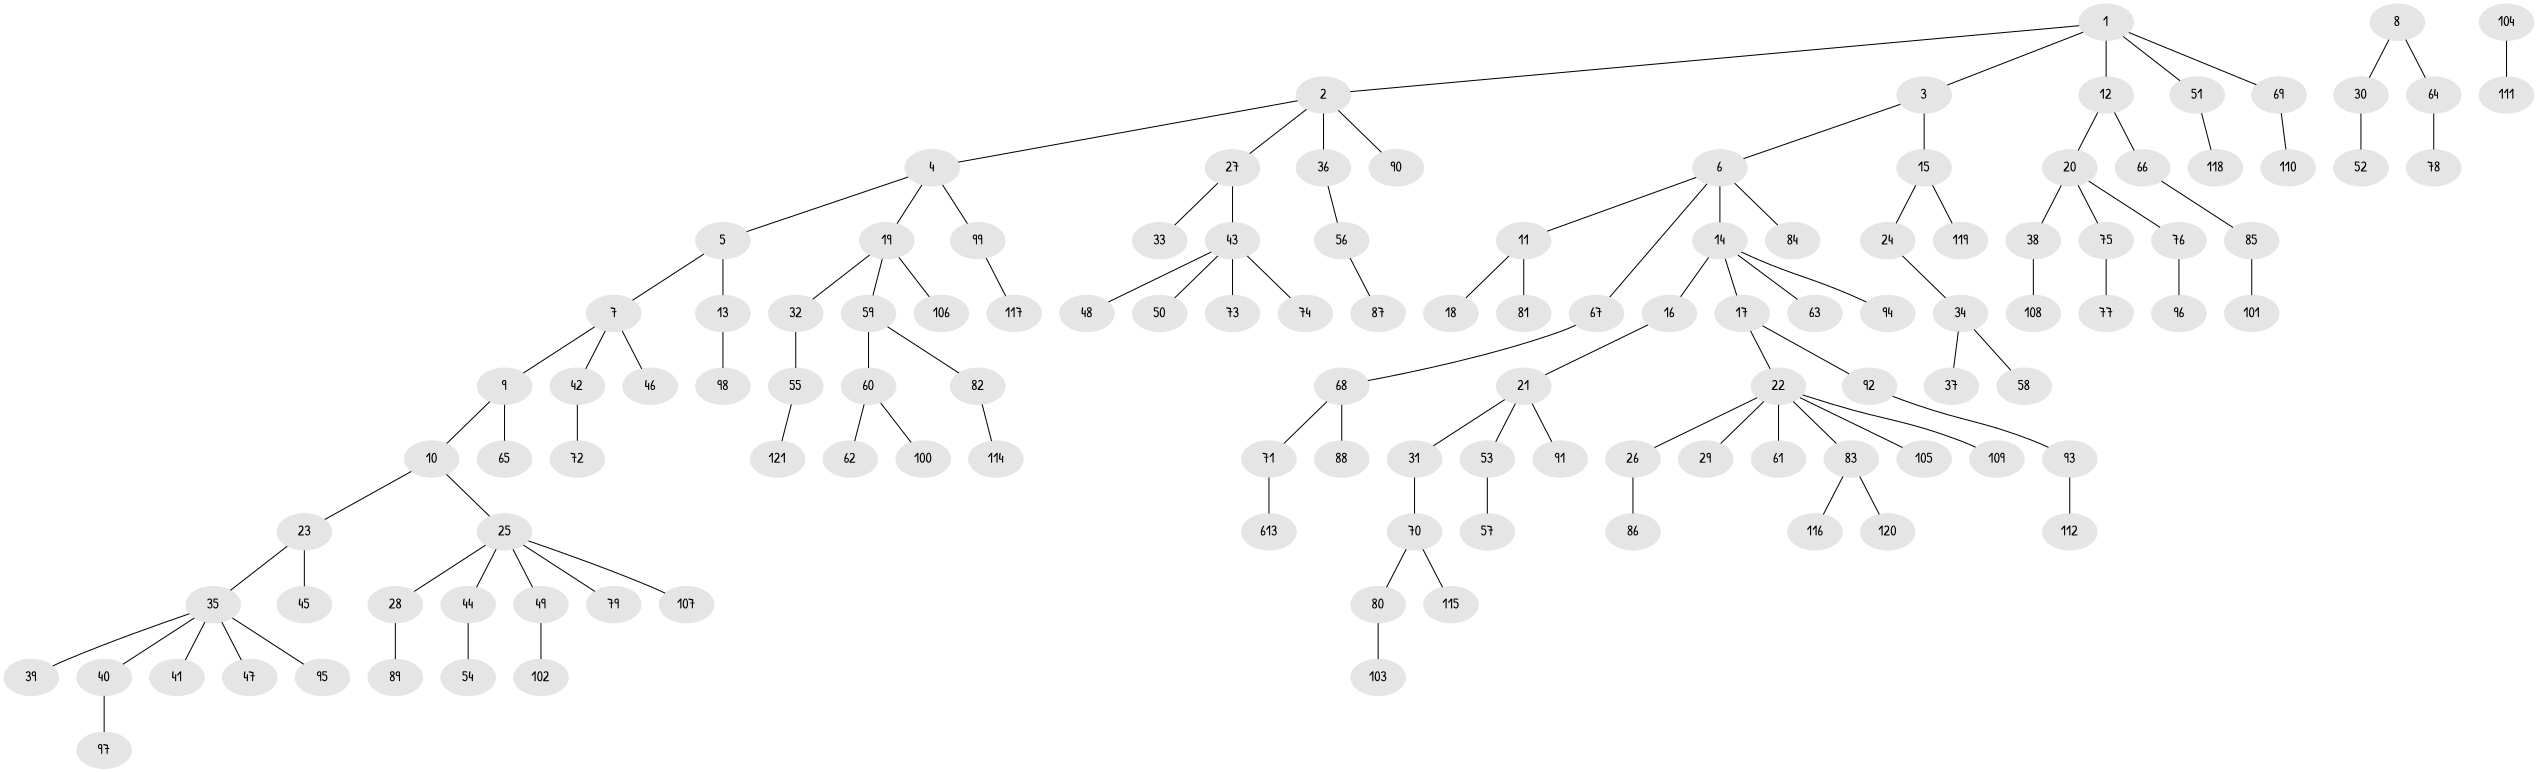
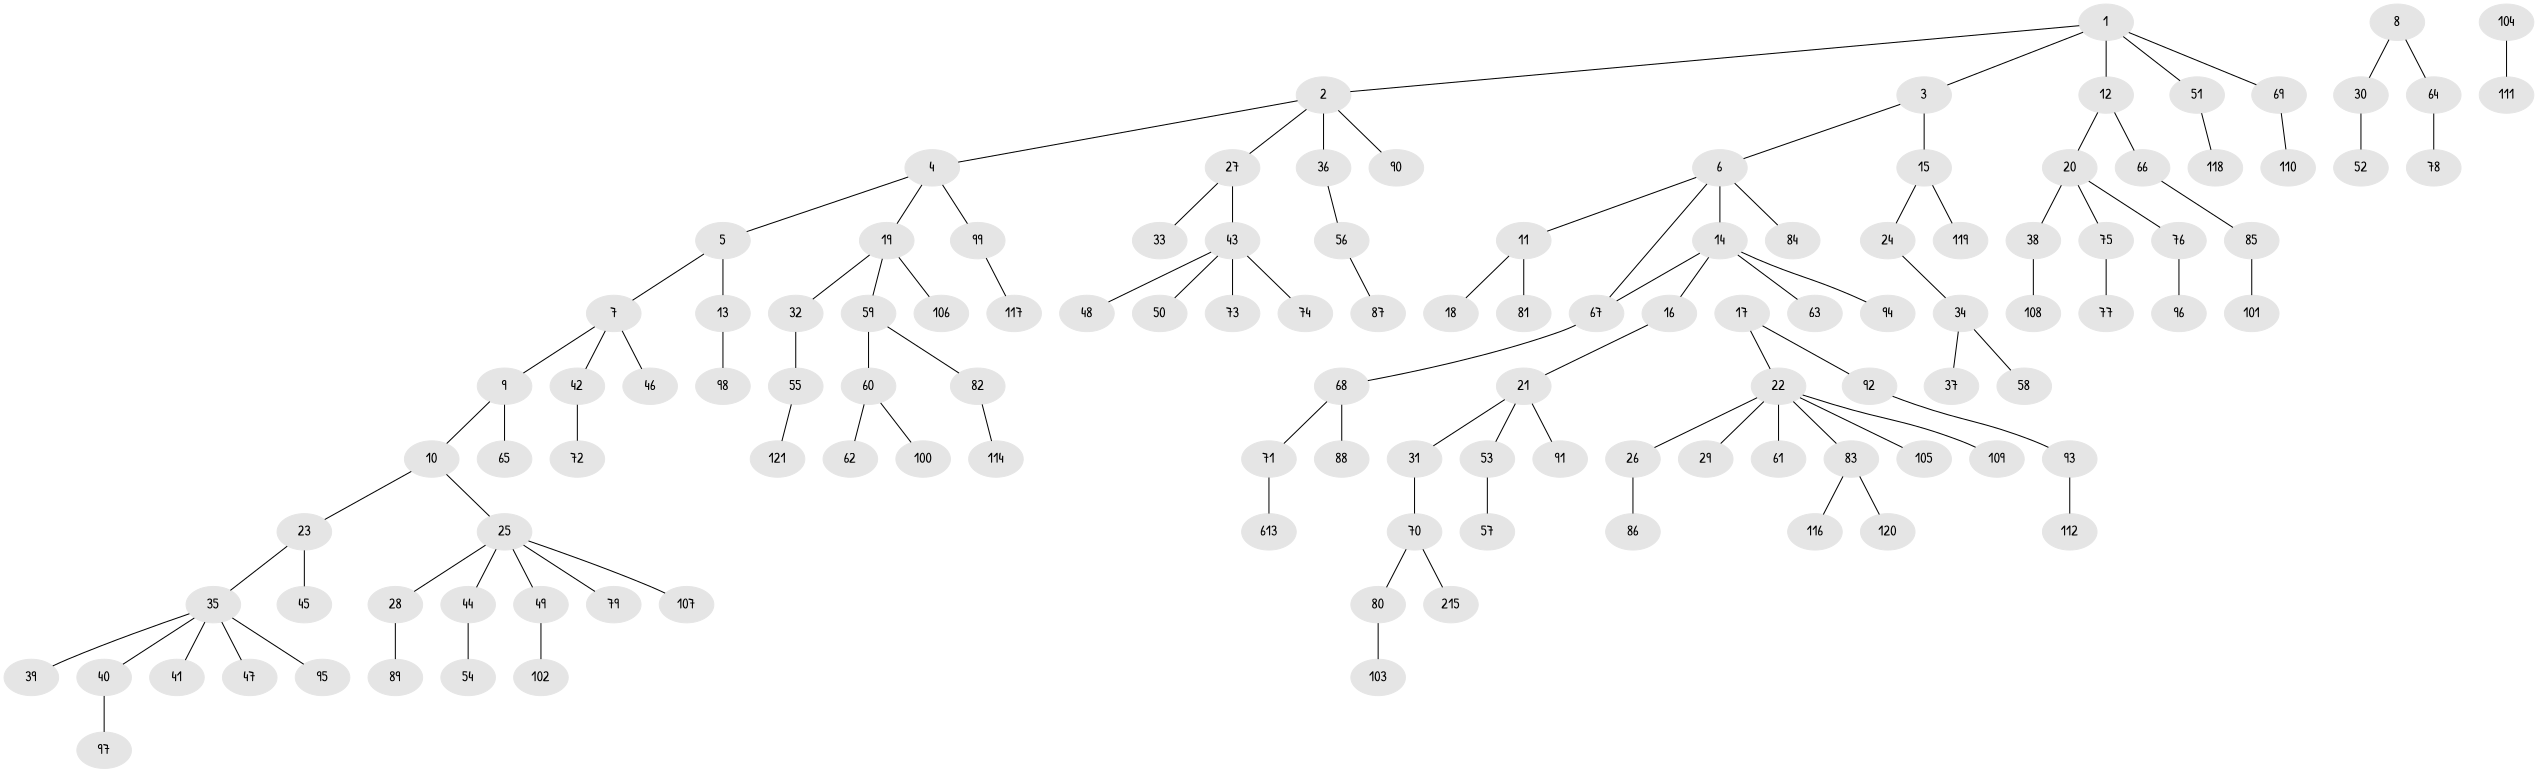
edge "14" -- "17": now "14" -- "67"
node "115": label "115" -> "215"
